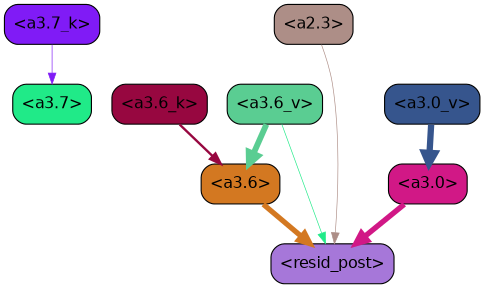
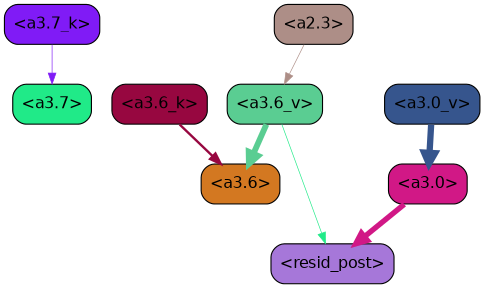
edge "<a2.3>" -> "<resid_post>": now "<a2.3>" -> "<a3.6_v>"
edge "<a3.6>" -> "<resid_post>": removed
